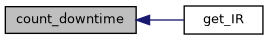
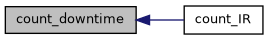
node "get_IR": label "get_IR" -> "count_IR"
